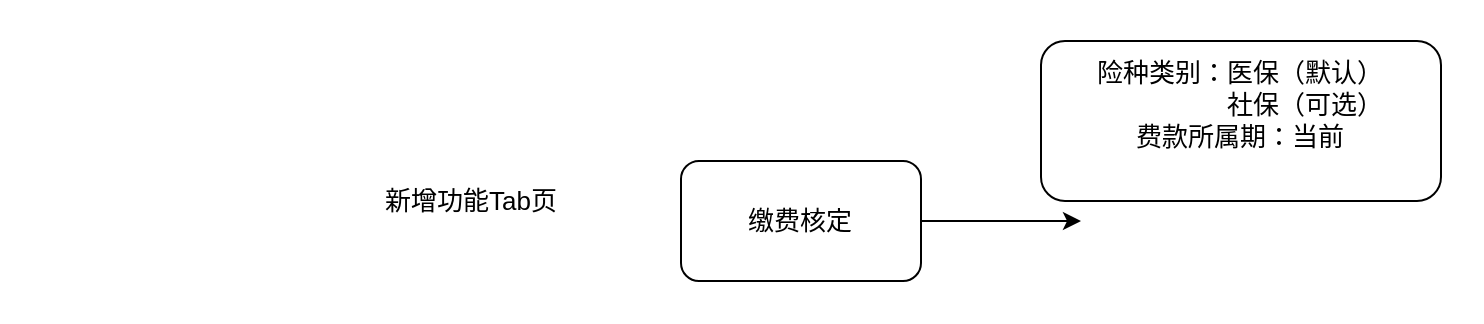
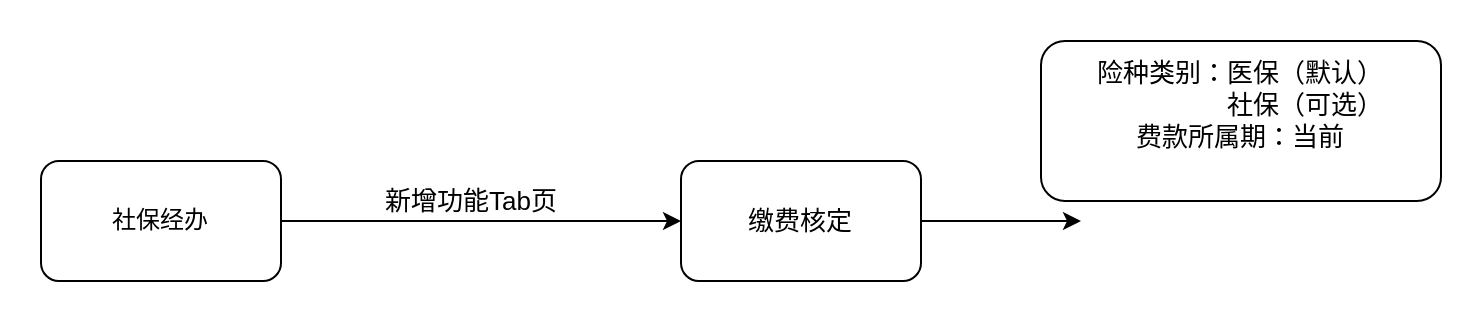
node "社保经办": added
edge "社保经办" -> "缴费核定": added
